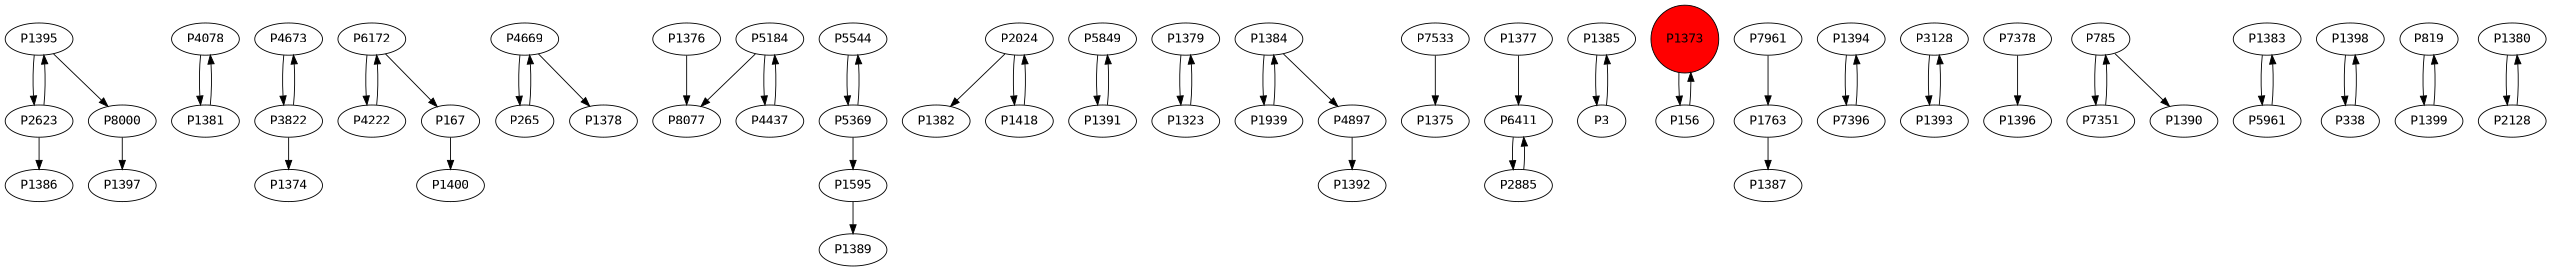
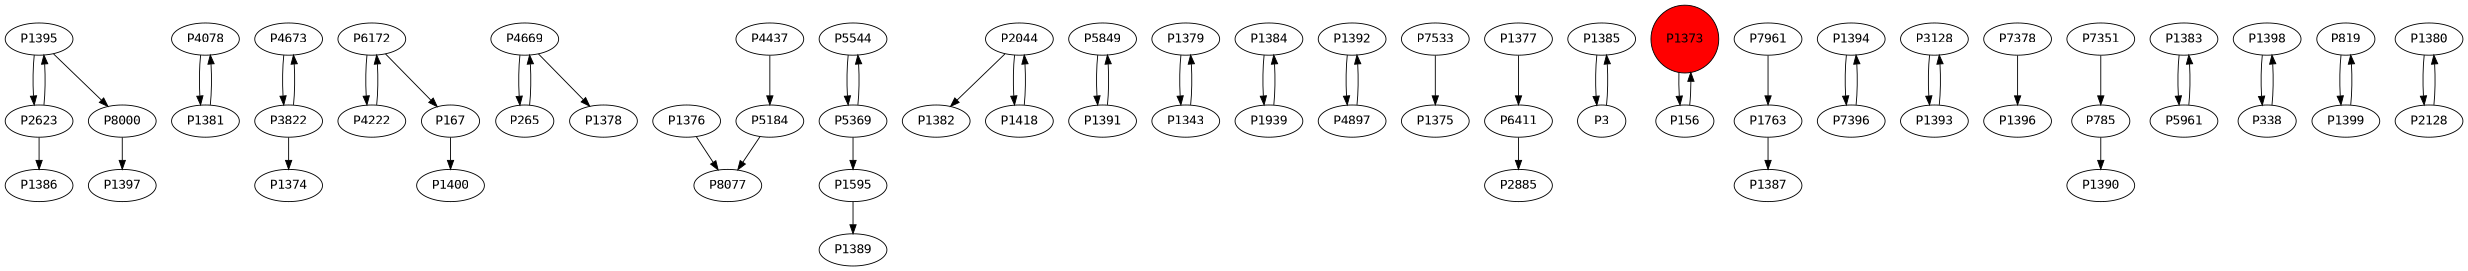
node "P2024": label "P2024" -> "P2044"
edge "P5184" -> "P4437": removed
edge "P785" -> "P7351": removed
edge "P1384" -> "P4897": now "P1392" -> "P4897"
node "P1323": label "P1323" -> "P1343"
edge "P2885" -> "P6411": removed
